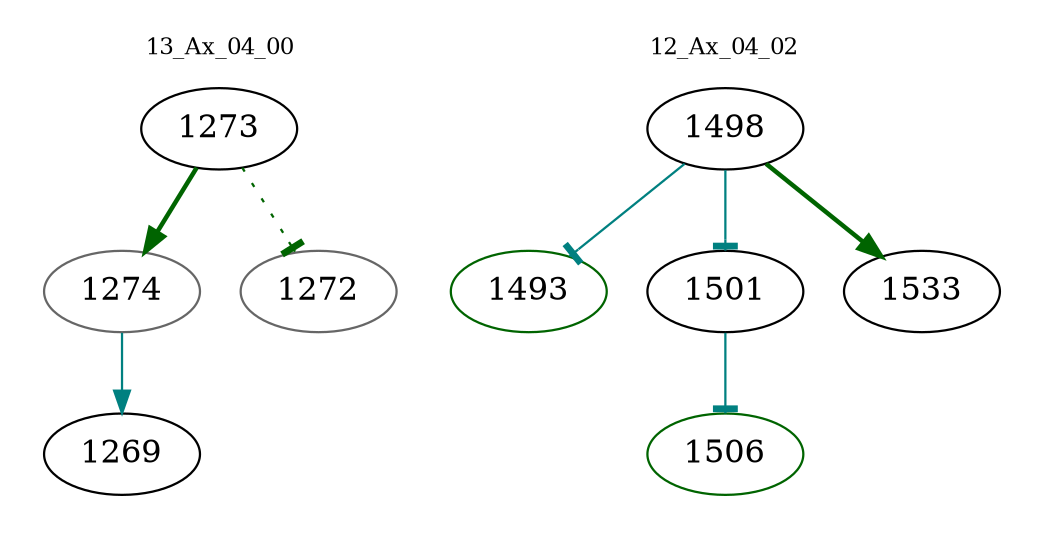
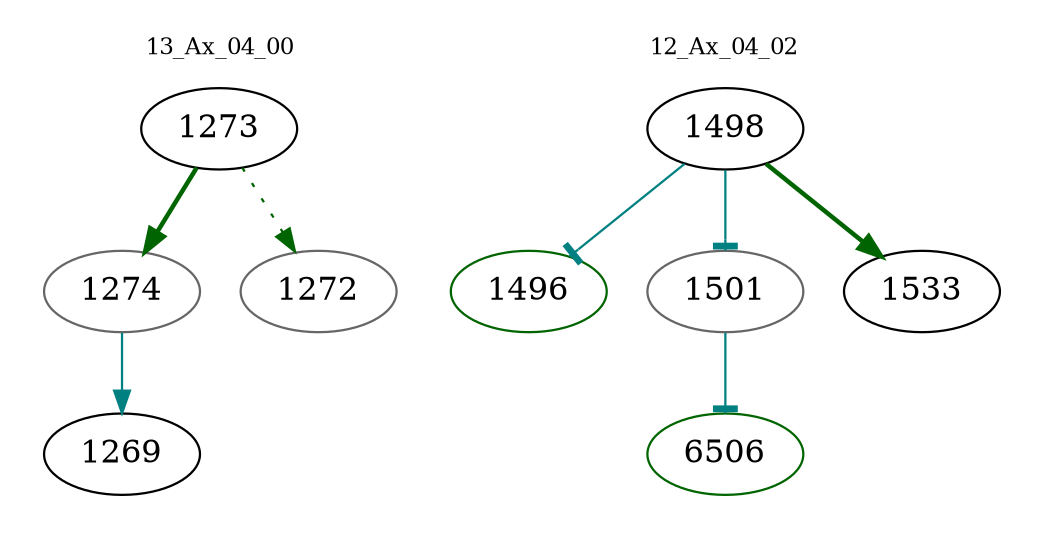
edge "1273" -> "1272": arrowhead tee -> normal
node "1493": label "1493" -> "1496"
node "1501": color black -> gray40
node "1506": label "1506" -> "6506"
